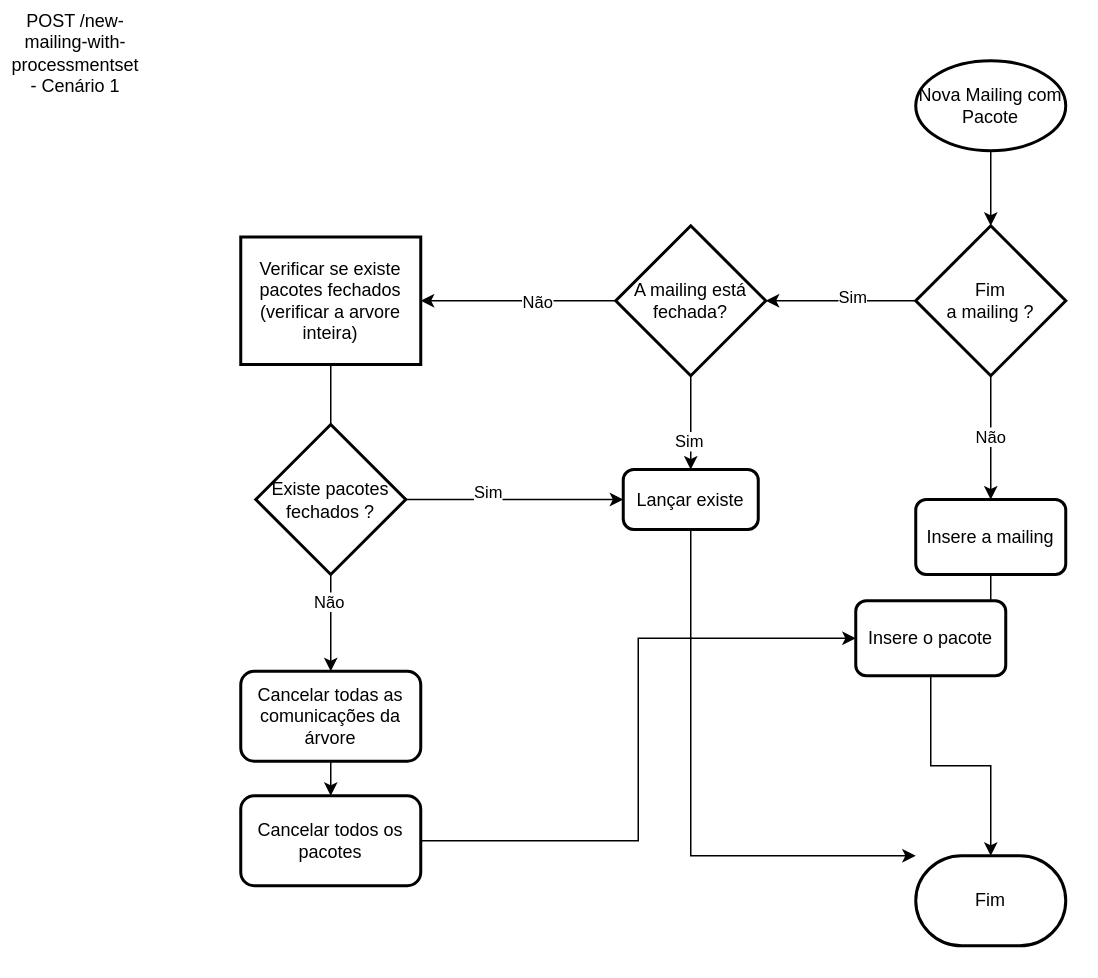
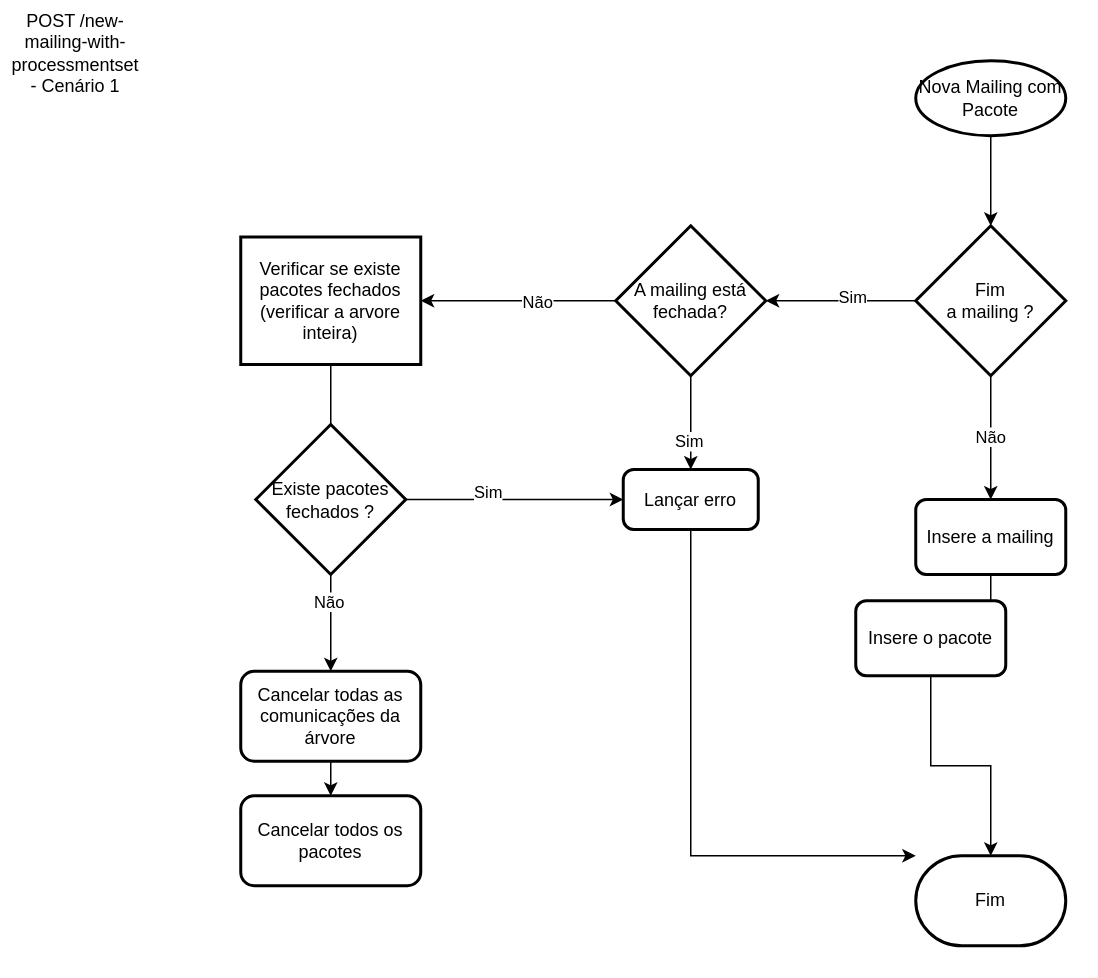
node "Nova Mailing com Pacote": size 150x90 -> 150x75
node "Lançar existe": label "Lançar existe" -> "Lançar erro"
edge "Cancelar todos os pacotes" -> "Insere o pacote": removed
